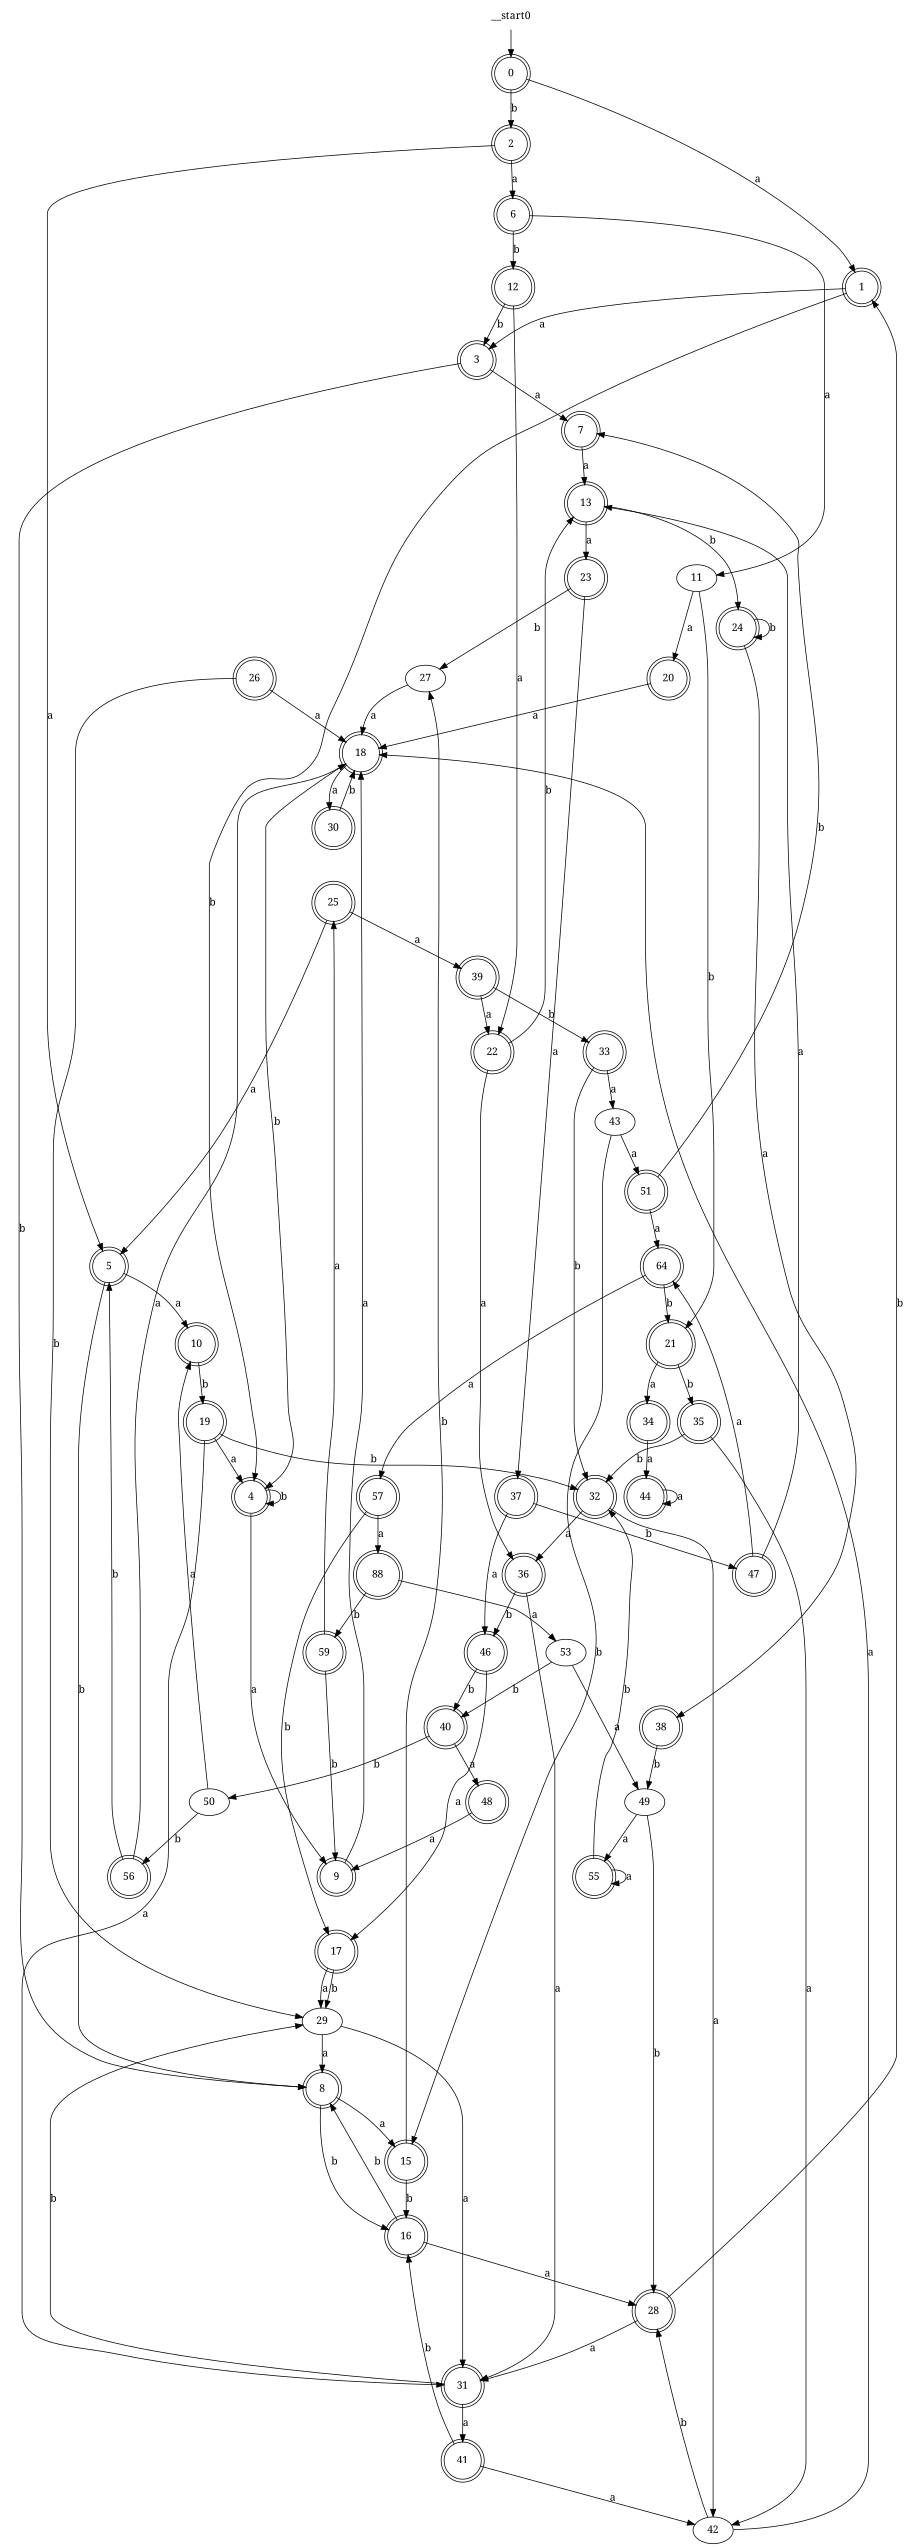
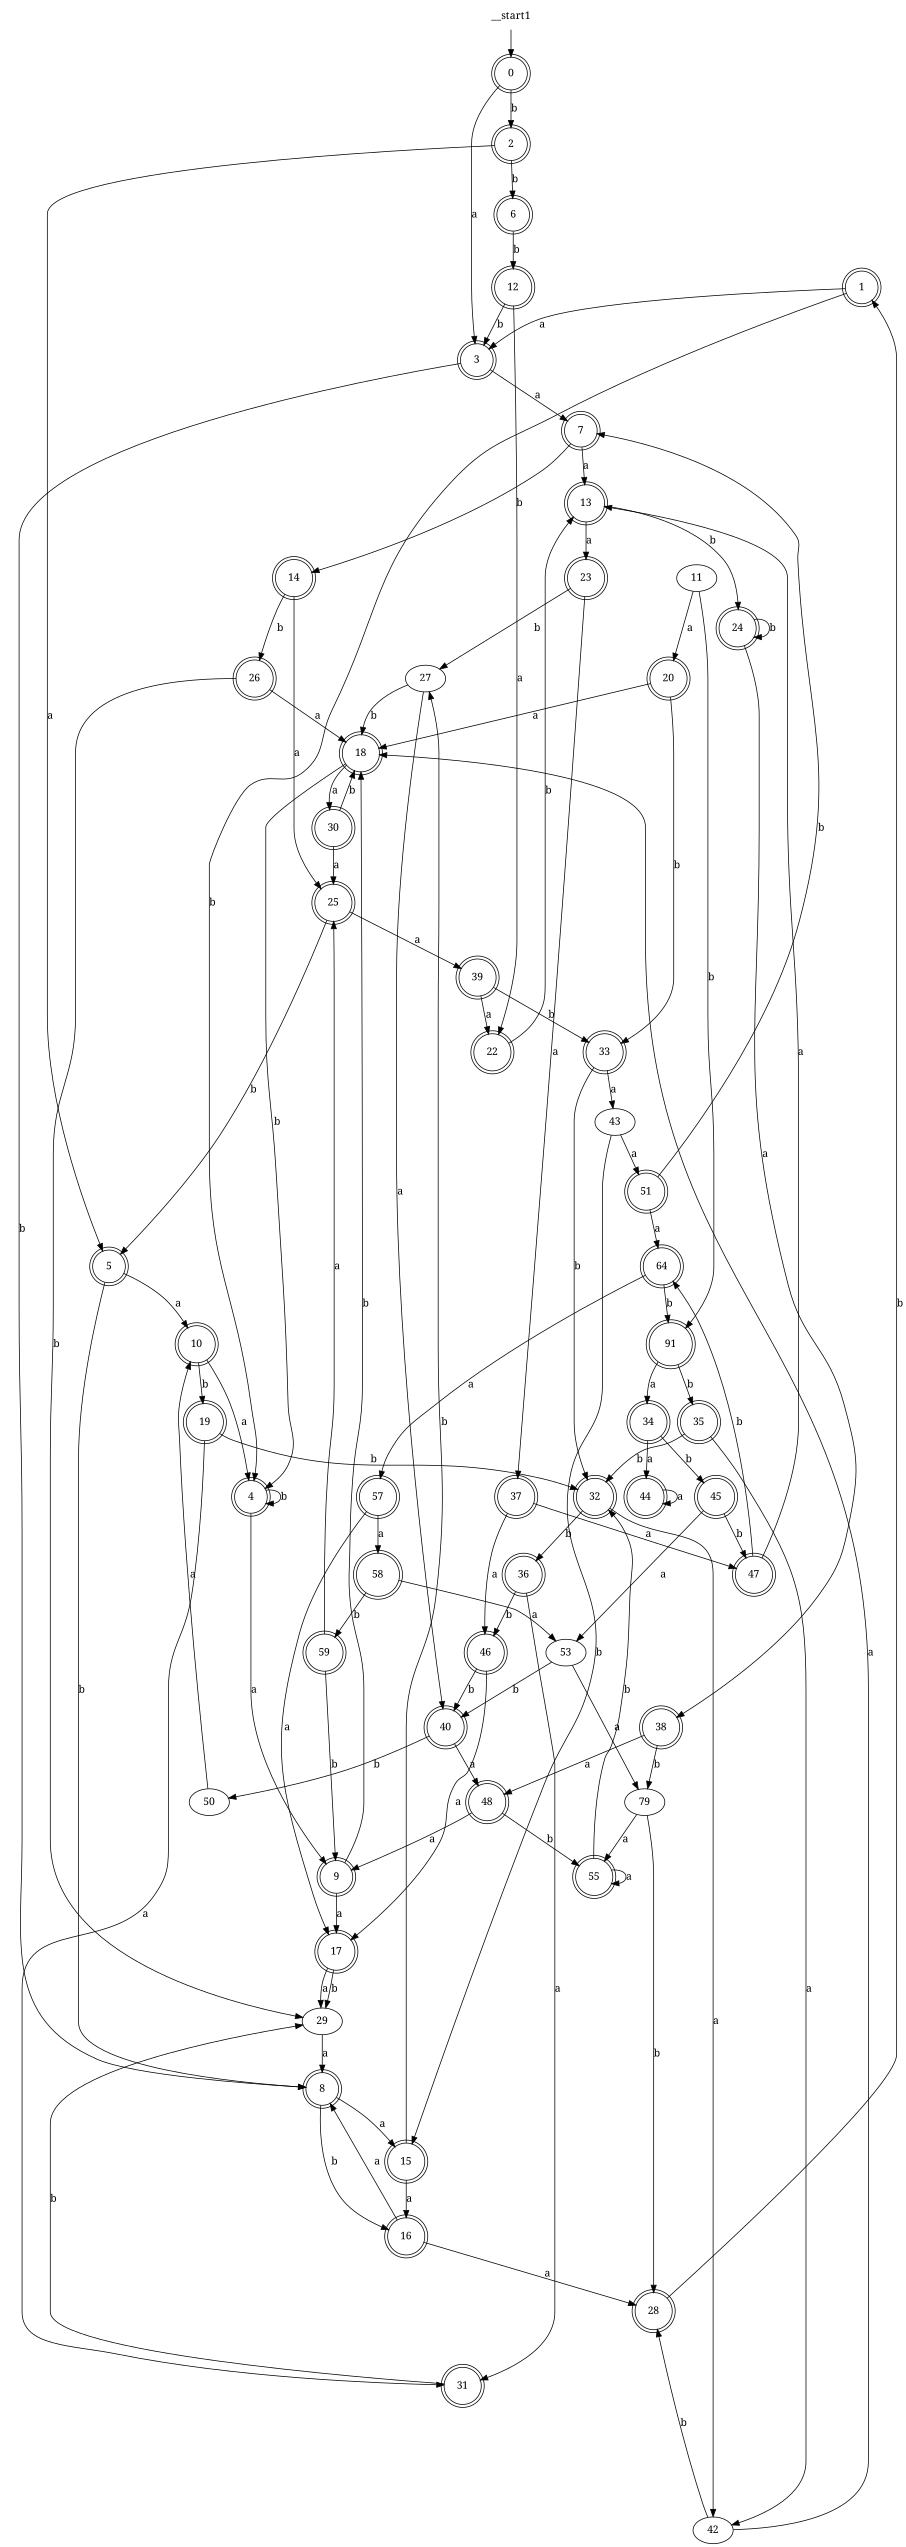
node "__start0": label "__start0" -> "__start1"
edge "0" -> "1": now "0" -> "3"
edge "2" -> "6": label "a" -> "b"
edge "6" -> "11": removed, label "a"
node "14": added
edge "27" -> "18": label "a" -> "b"
edge "30" -> "25": added, label "a"
edge "20" -> "33": added, label "b"
edge "25" -> "5": label "a" -> "b"
edge "27" -> "40": added, label "a"
edge "9" -> "18": label "a" -> "b"
edge "22" -> "36": removed, label "a"
node "21": label "21" -> "91"
edge "47" -> "64": label "a" -> "b"
edge "19" -> "4": now "10" -> "4"
node "45": added
edge "32" -> "36": label "a" -> "b"
edge "37" -> "47": label "b" -> "a"
node "88": label "88" -> "58"
edge "57" -> "17": label "b" -> "a"
edge "38" -> "48": added, label "a"
node "49": label "49" -> "79"
edge "48" -> "55": added, label "b"
node "56": removed
edge "9" -> "17": added, label "a"
edge "29" -> "31": removed, label "a"
edge "16" -> "8": label "b" -> "a"
edge "15" -> "16": label "b" -> "a"
edge "28" -> "31": removed, label "a"
node "41": removed
